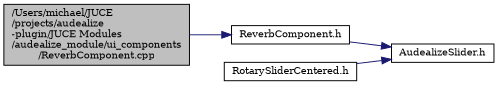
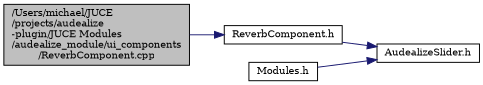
node "RotarySliderCentered.h": label "RotarySliderCentered.h" -> "Modules.h"
